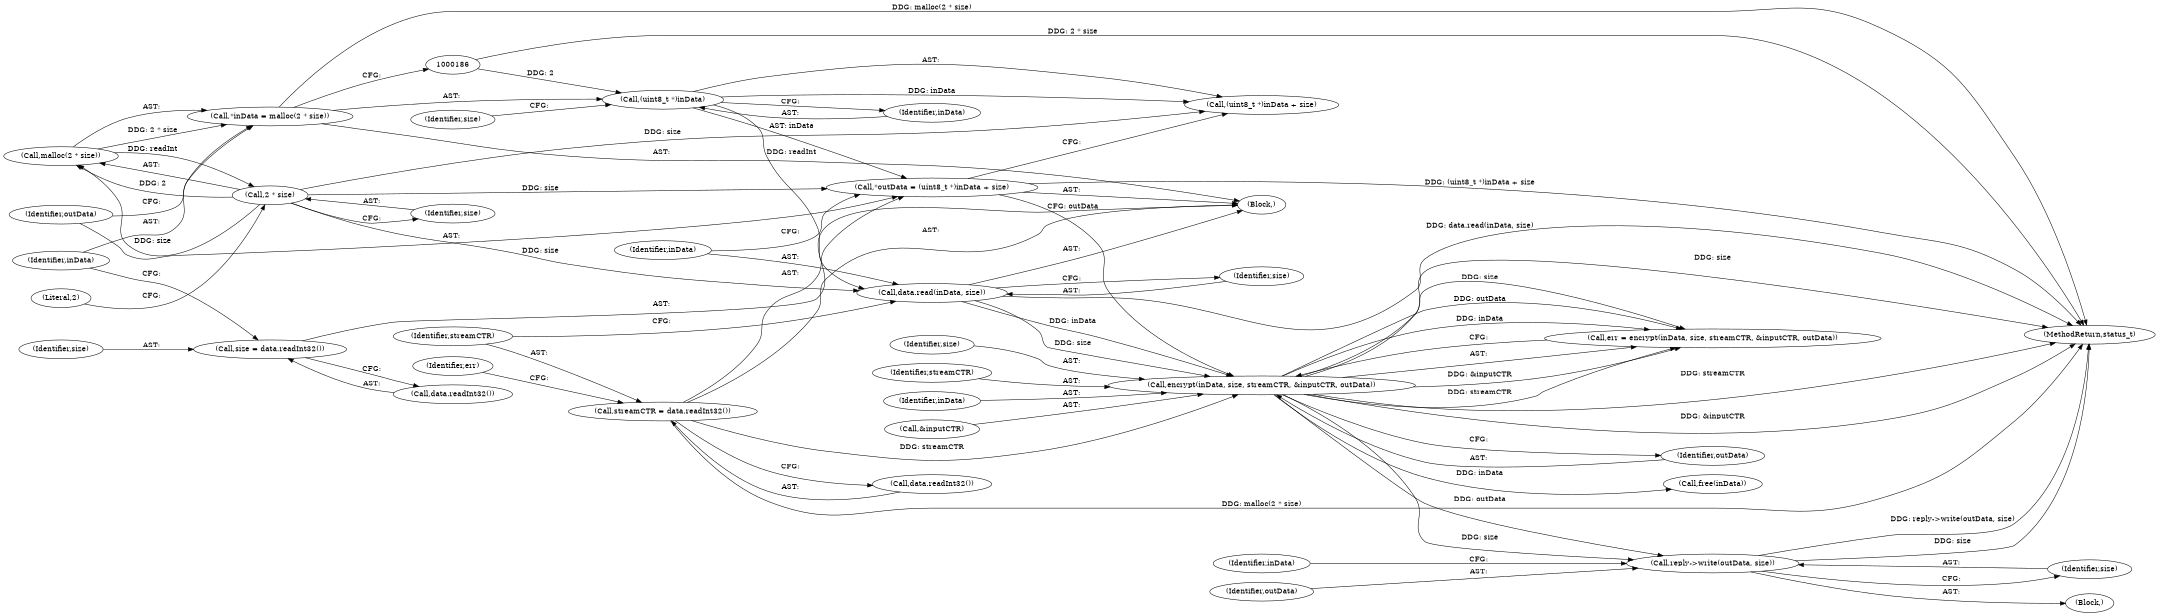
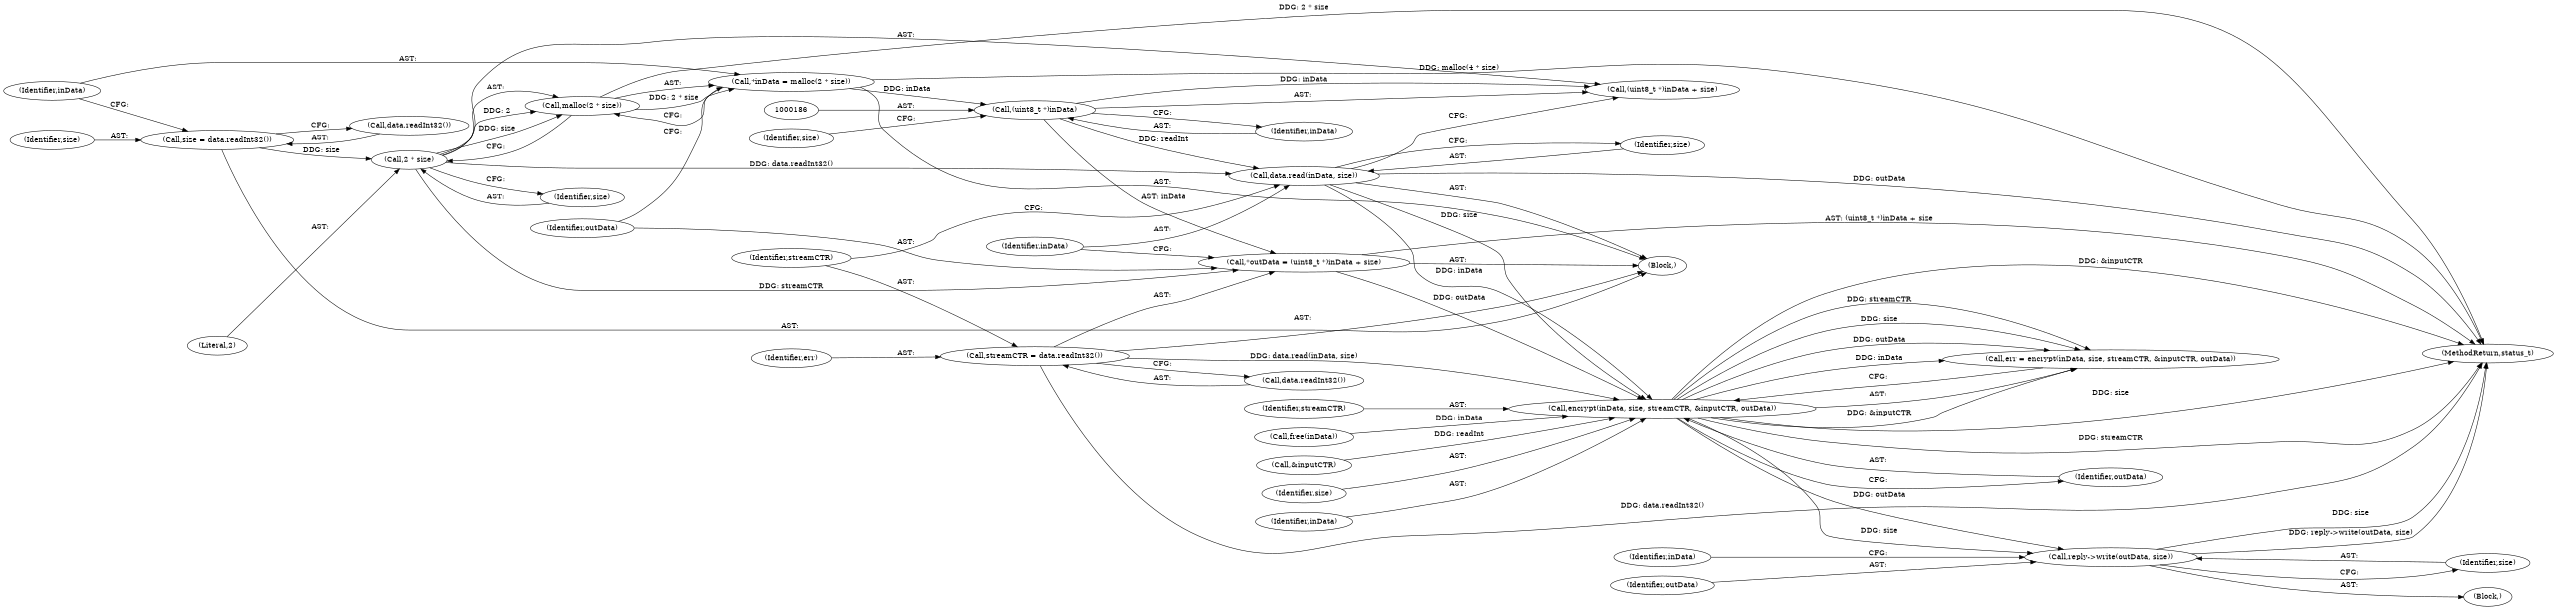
edge "(Call,*inData = malloc(2 * size))" -> "(MethodReturn,status_t)": label "DDG: malloc(2 * size)" -> "DDG: malloc(4 * size)"
edge "1000186" -> "(MethodReturn,status_t)": now "(Call,malloc(2 * size))" -> "(MethodReturn,status_t)"
edge "1000186" -> "(Call,(uint8_t *)inData)": label "DDG: 2" -> "AST: "
edge "(Call,*inData = malloc(2 * size))" -> "1000186": now "(Call,*inData = malloc(2 * size))" -> "(Call,malloc(2 * size))"
edge "(Call,*inData = malloc(2 * size))" -> "(Call,(uint8_t *)inData)": label "AST: " -> "DDG: inData"
edge "(Call,2 * size)" -> "(Call,(uint8_t *)inData + size)": label "DDG: size" -> "AST: "
edge "(Call,*outData = (uint8_t *)inData + size)" -> "(Call,(uint8_t *)inData + size)": now "(Call,data.read(inData, size))" -> "(Call,(uint8_t *)inData + size)"
edge "(Call,malloc(2 * size))" -> "(Call,2 * size)": label "DDG: readInt" -> "CFG: "
edge "(Call,size = data.readInt32())" -> "(Call,2 * size)": added, label "DDG: size"
edge "(Call,*outData = (uint8_t *)inData + size)" -> "(MethodReturn,status_t)": label "DDG: (uint8_t *)inData + size" -> "AST: (uint8_t *)inData + size"
edge "(Call,2 * size)" -> "(Call,*outData = (uint8_t *)inData + size)": label "DDG: size" -> "DDG: streamCTR"
edge "(Call,*outData = (uint8_t *)inData + size)" -> "(Call,encrypt(inData, size, streamCTR, &inputCTR, outData))": label "CFG: outData" -> "DDG: outData"
edge "(Call,data.read(inData, size))" -> "(MethodReturn,status_t)": label "DDG: data.read(inData, size)" -> "DDG: outData"
edge "(Call,2 * size)" -> "(Call,data.read(inData, size))": label "DDG: size" -> "DDG: data.readInt32()"
edge "(Literal,2)" -> "(Call,2 * size)": label "CFG: " -> "AST: "
edge "(Identifier,err)" -> "(Call,streamCTR = data.readInt32())": label "CFG: " -> "AST: "
edge "(Call,&inputCTR)" -> "(Call,encrypt(inData, size, streamCTR, &inputCTR, outData))": label "AST: " -> "DDG: readInt"
edge "(Call,streamCTR = data.readInt32())" -> "(Call,encrypt(inData, size, streamCTR, &inputCTR, outData))": label "DDG: streamCTR" -> "DDG: data.read(inData, size)"
edge "(Call,encrypt(inData, size, streamCTR, &inputCTR, outData))" -> "(Call,free(inData))": reversed
edge "(Call,streamCTR = data.readInt32())" -> "(MethodReturn,status_t)": label "DDG: malloc(2 * size)" -> "DDG: data.readInt32()"
